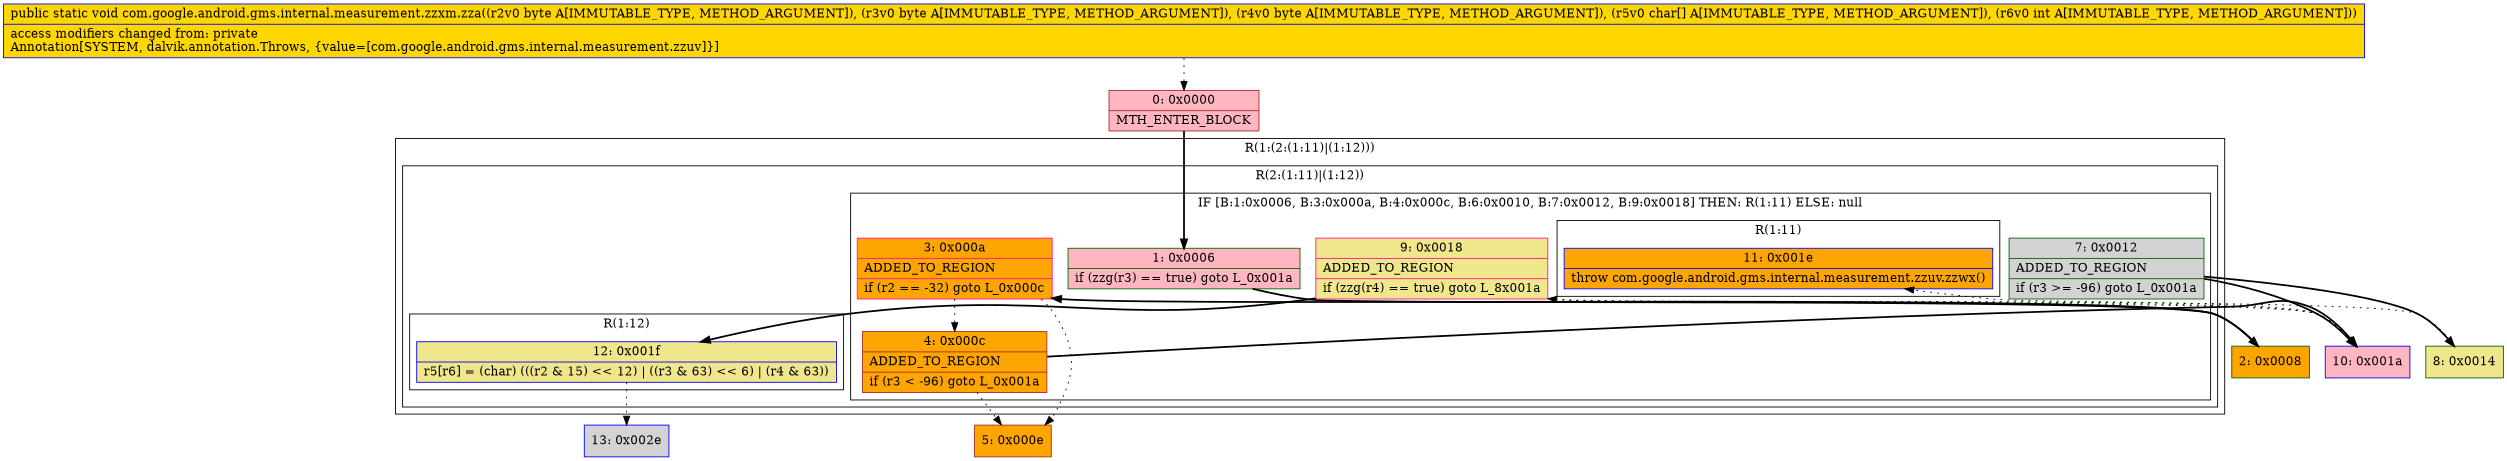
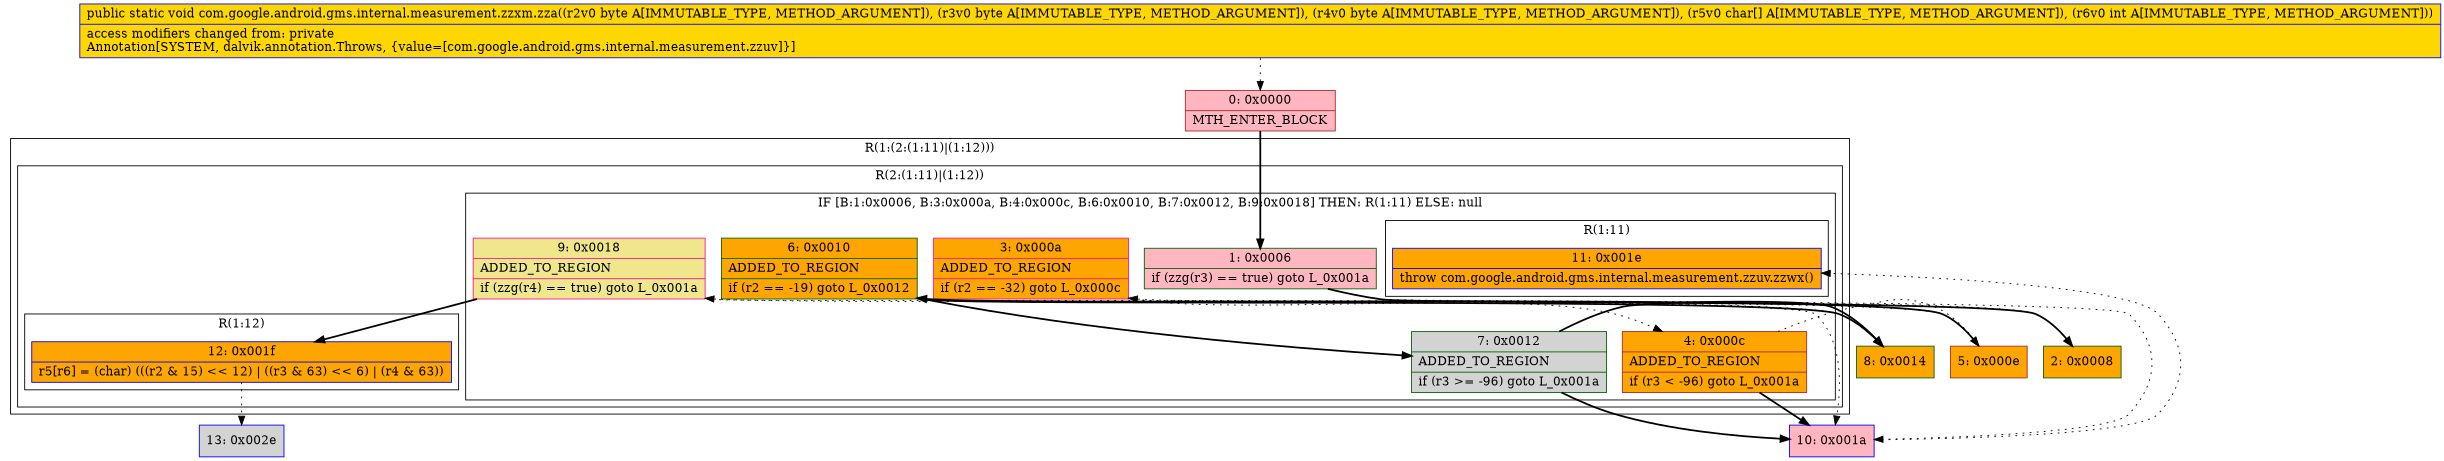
node "6: 0x0010": added
node "9: 0x0018": text "if (zzg(r4) == true) goto L_8x001a" -> "if (zzg(r4) == true) goto L_0x001a"
edge "2: 0x0008" -> "3: 0x000a": style bold -> dotted
node "12: 0x001f": fillcolor khaki -> orange
node "8: 0x0014": fillcolor khaki -> orange
